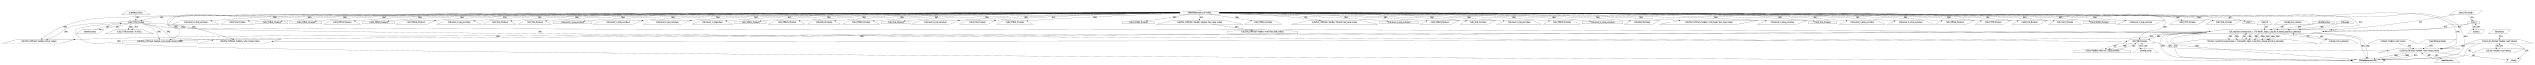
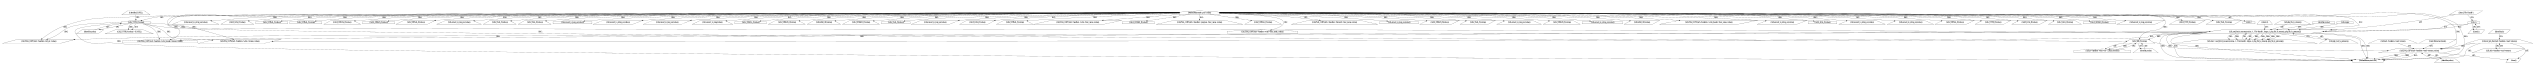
node "(Call,ZVAL_COPY(&ch->handlers->write->func_name, zvalue))": added
edge "(Call,ZVAL_COPY(&ch->handlers->progress->func_name, zvalue))" -> "(Call,ZVAL_COPY(&ch->handlers->read->func_name, zvalue))": now "(MethodParameterIn,zval *zvalue)" -> "(Call,ZVAL_COPY(&ch->handlers->read->func_name, zvalue))"
